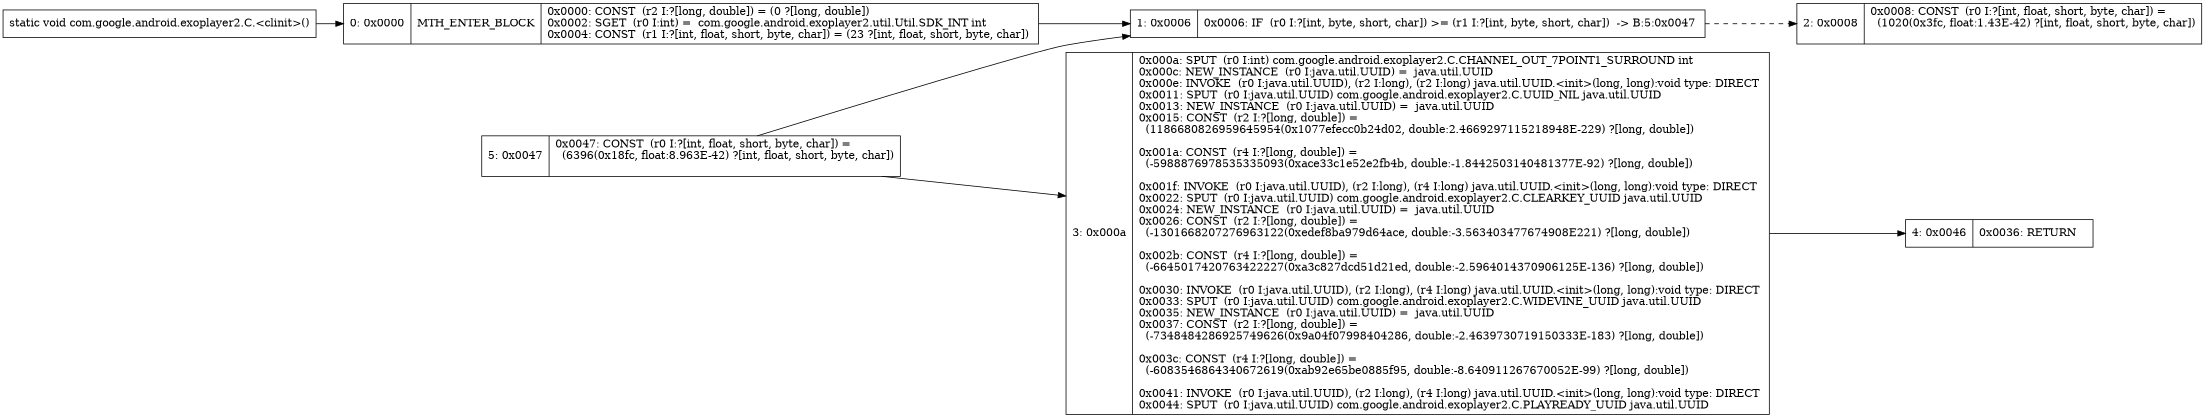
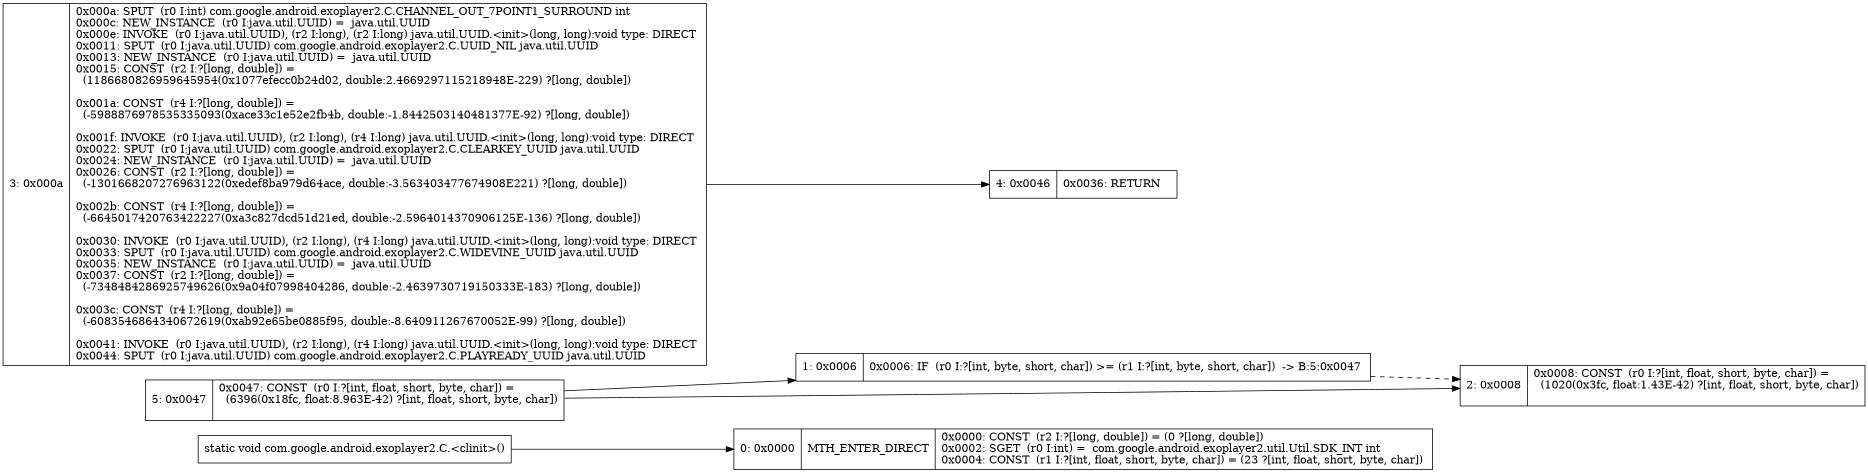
node "0: 0x0000": text "MTH_ENTER_BLOCK" -> "MTH_ENTER_DIRECT"
edge "0: 0x0000" -> "1: 0x0006": removed
edge "5: 0x0047" -> "3: 0x000a": now "5: 0x0047" -> "2: 0x0008"
